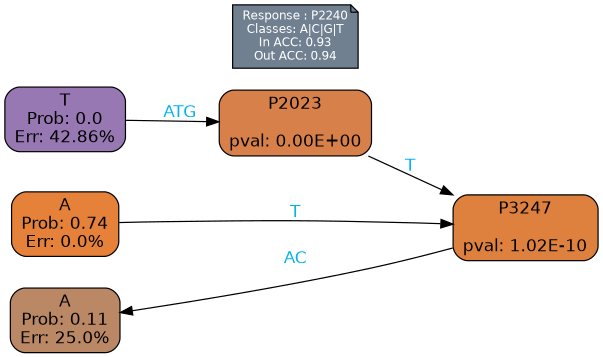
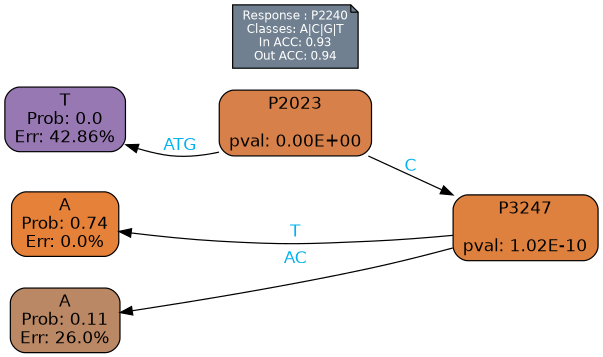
edge "T Prob: 0.0 Err: 42.86%" -> "P2023 pval: 0.00E+00": reversed
edge "P2023 pval: 0.00E+00" -> "P3247 pval: 1.02E-10": label "T" -> "C"
edge "A Prob: 0.74 Err: 0.0%" -> "P3247 pval: 1.02E-10": reversed
node "A Prob: 0.11 Err: 25.0%": label "A Prob: 0.11 Err: 25.0%" -> "A Prob: 0.11 Err: 26.0%"
